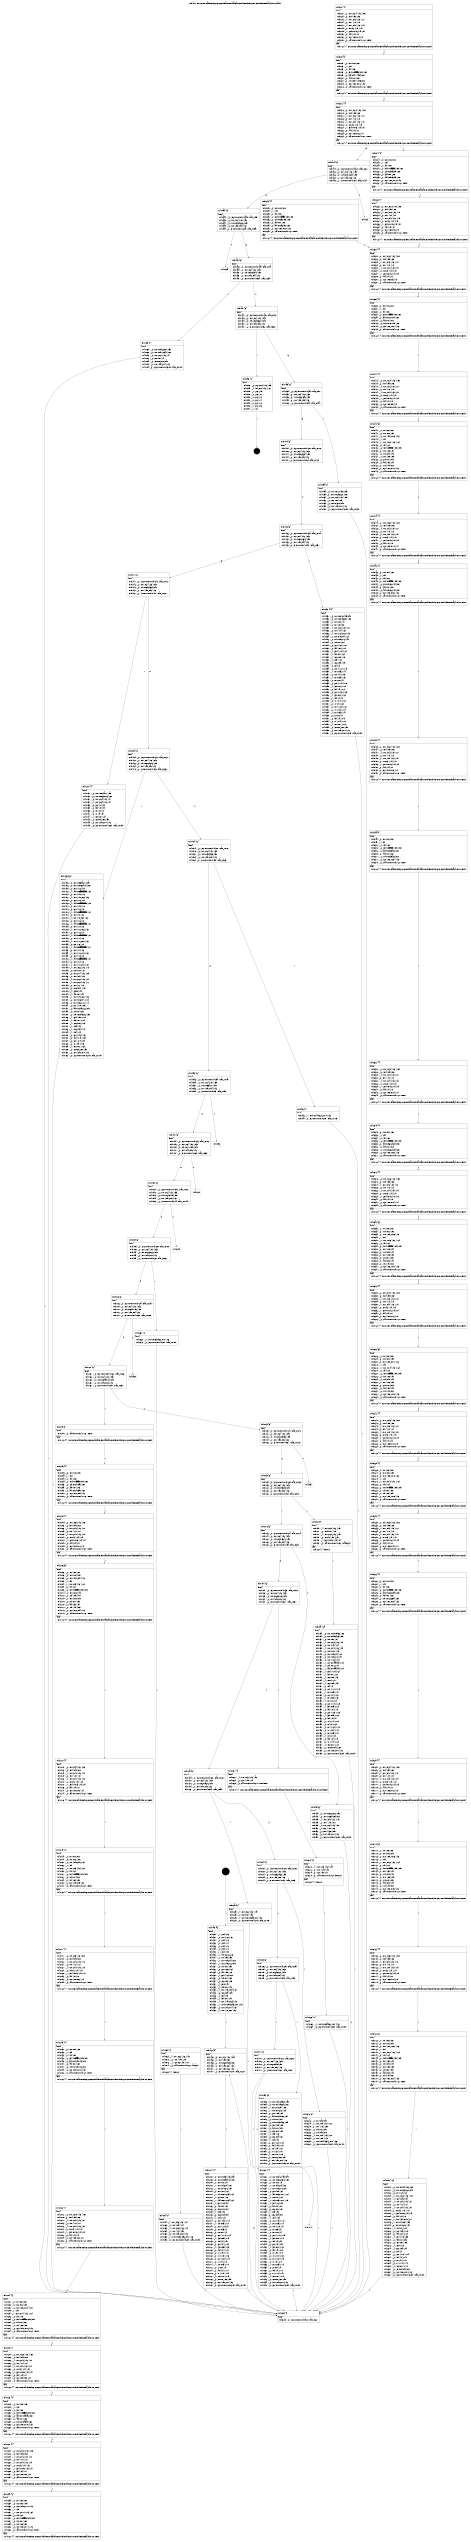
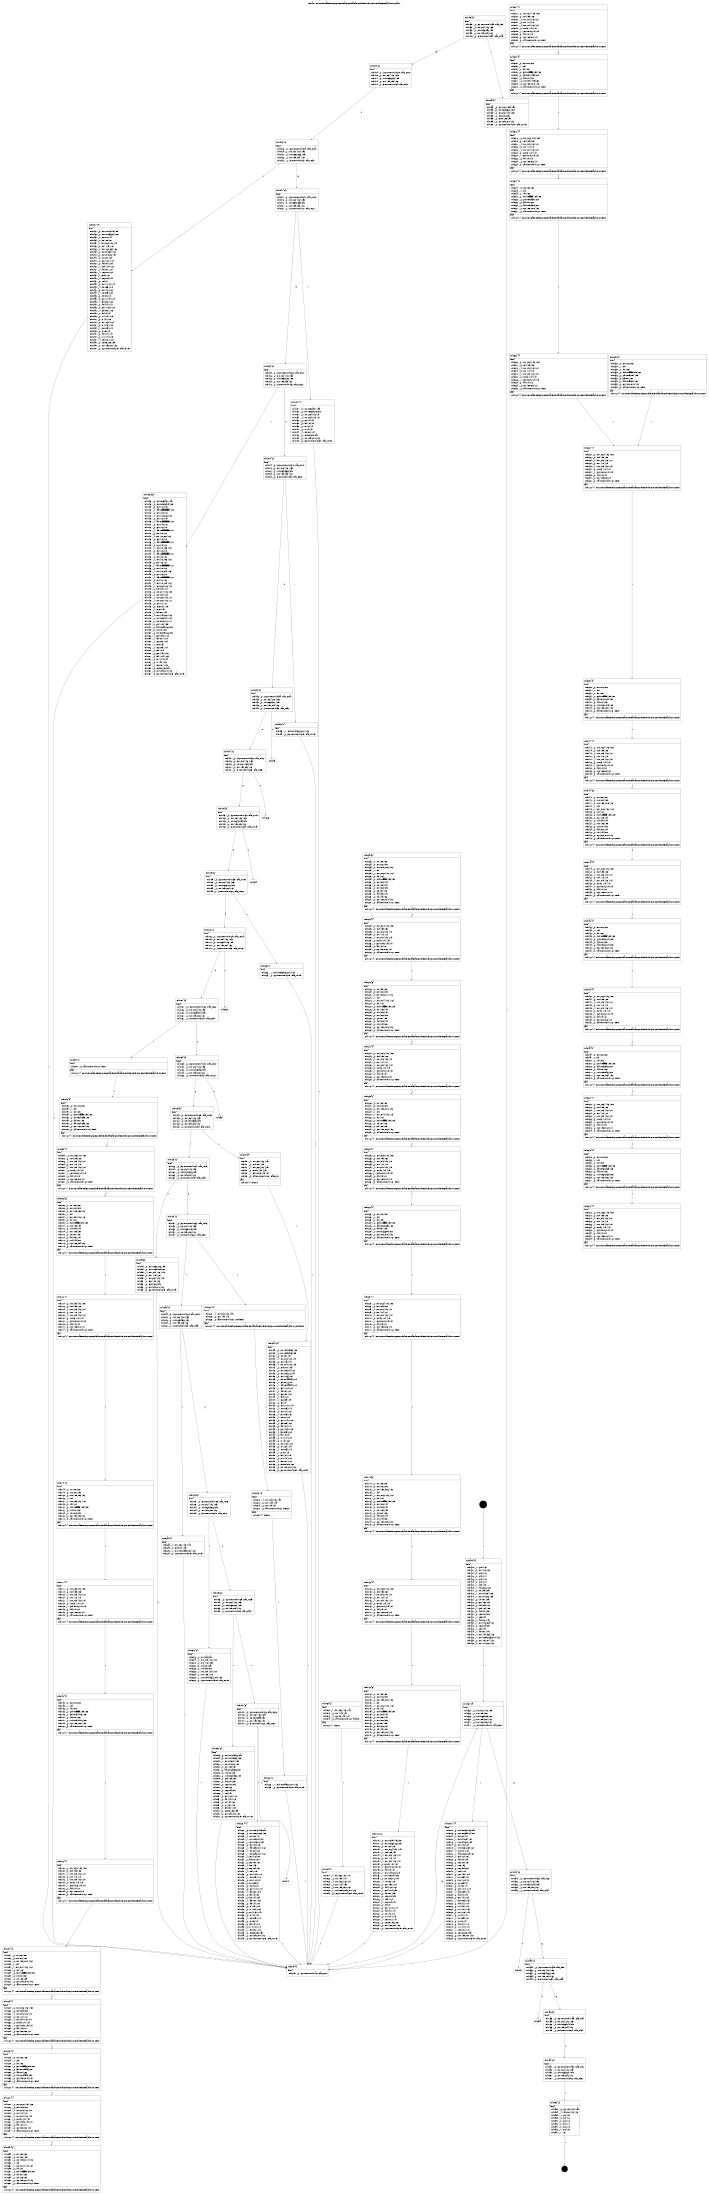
edge "0x402318 [44]" -> "0x401a7d [28]": now "0x401a60 [29]" -> "0x401a7d [28]"
node "0x401e39 [27]": removed
edge "0x401ad1 [28]" -> "0x401aed [28]": removed, label "16"
edge "0x402576 [44]" -> "0x4025a2 [58]": removed, label "1"
